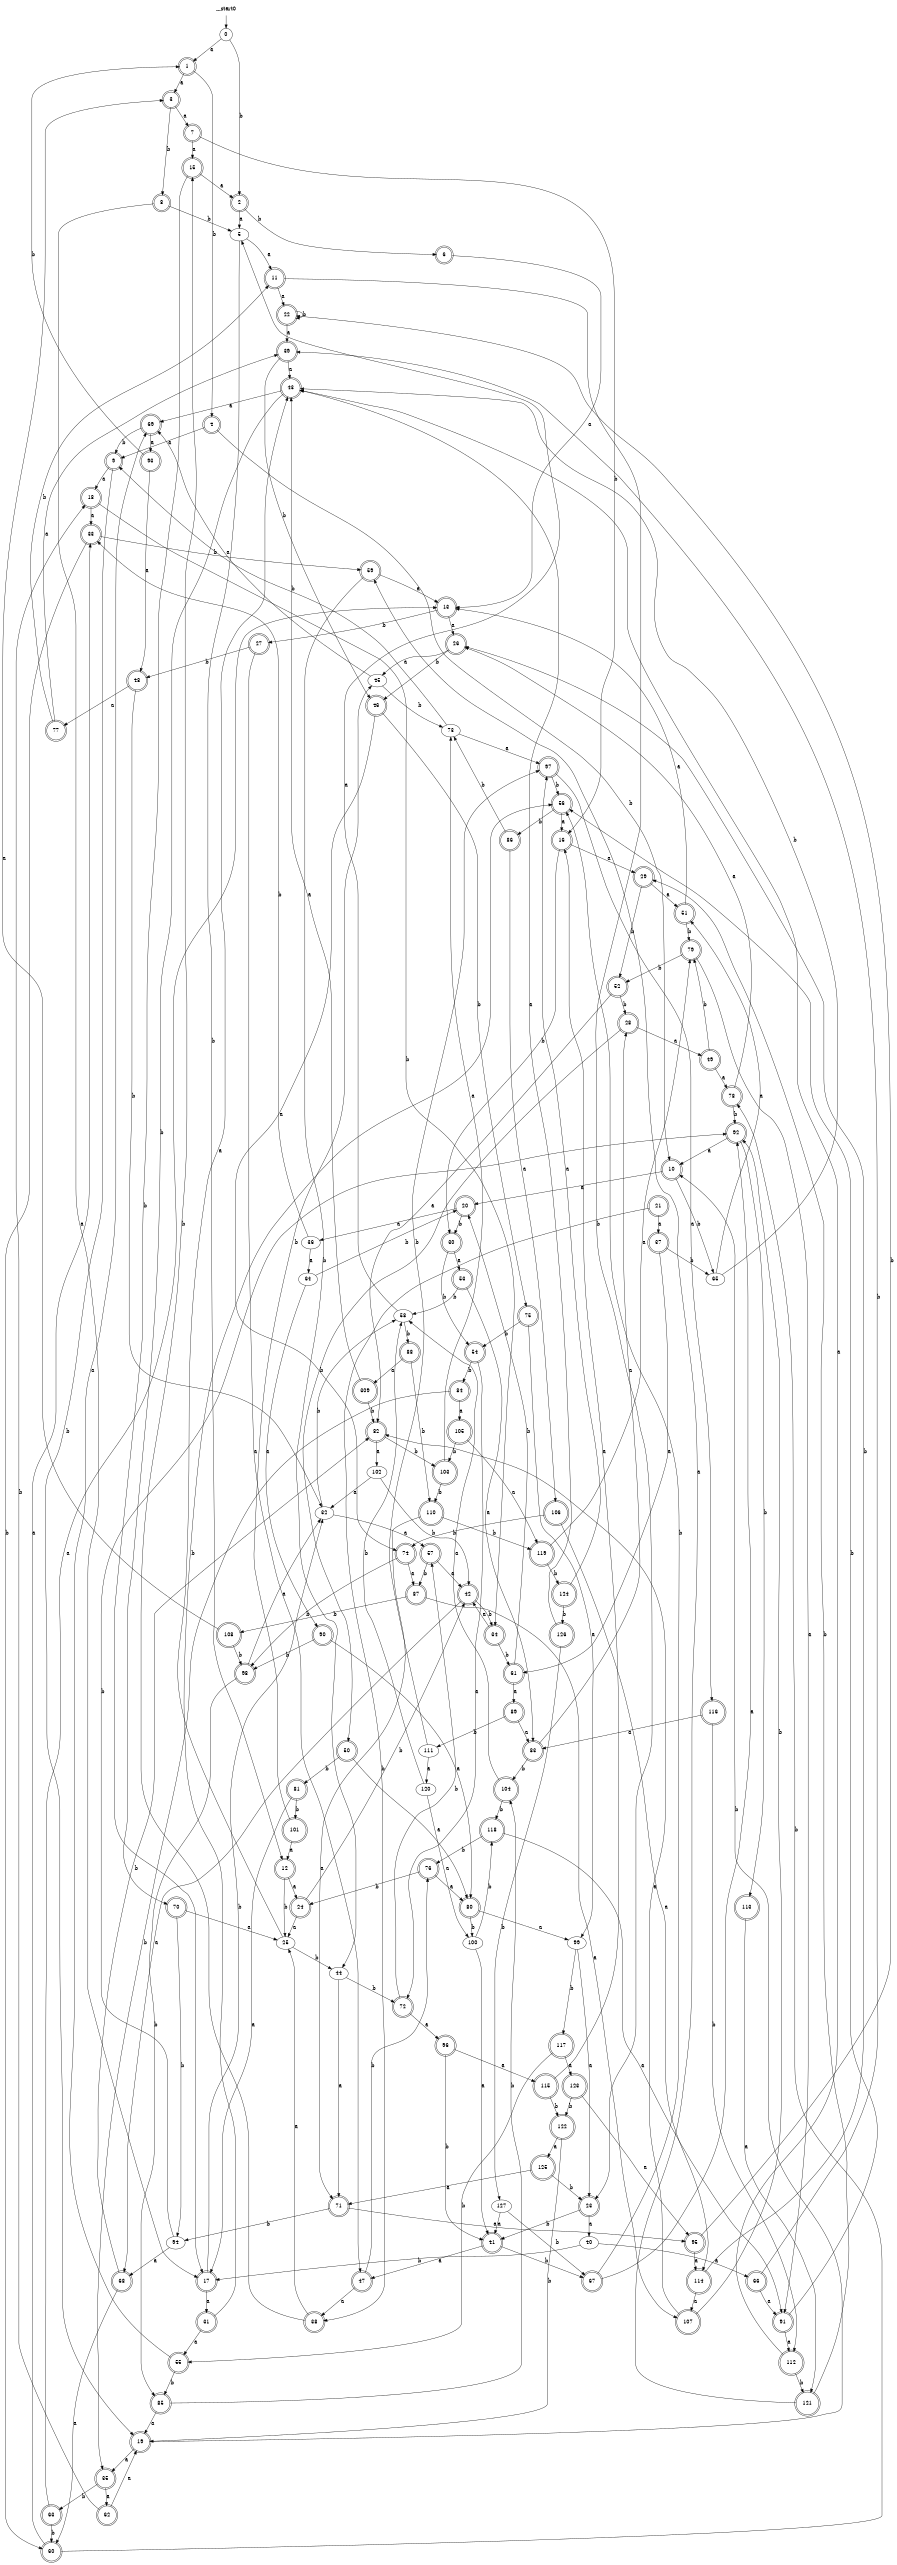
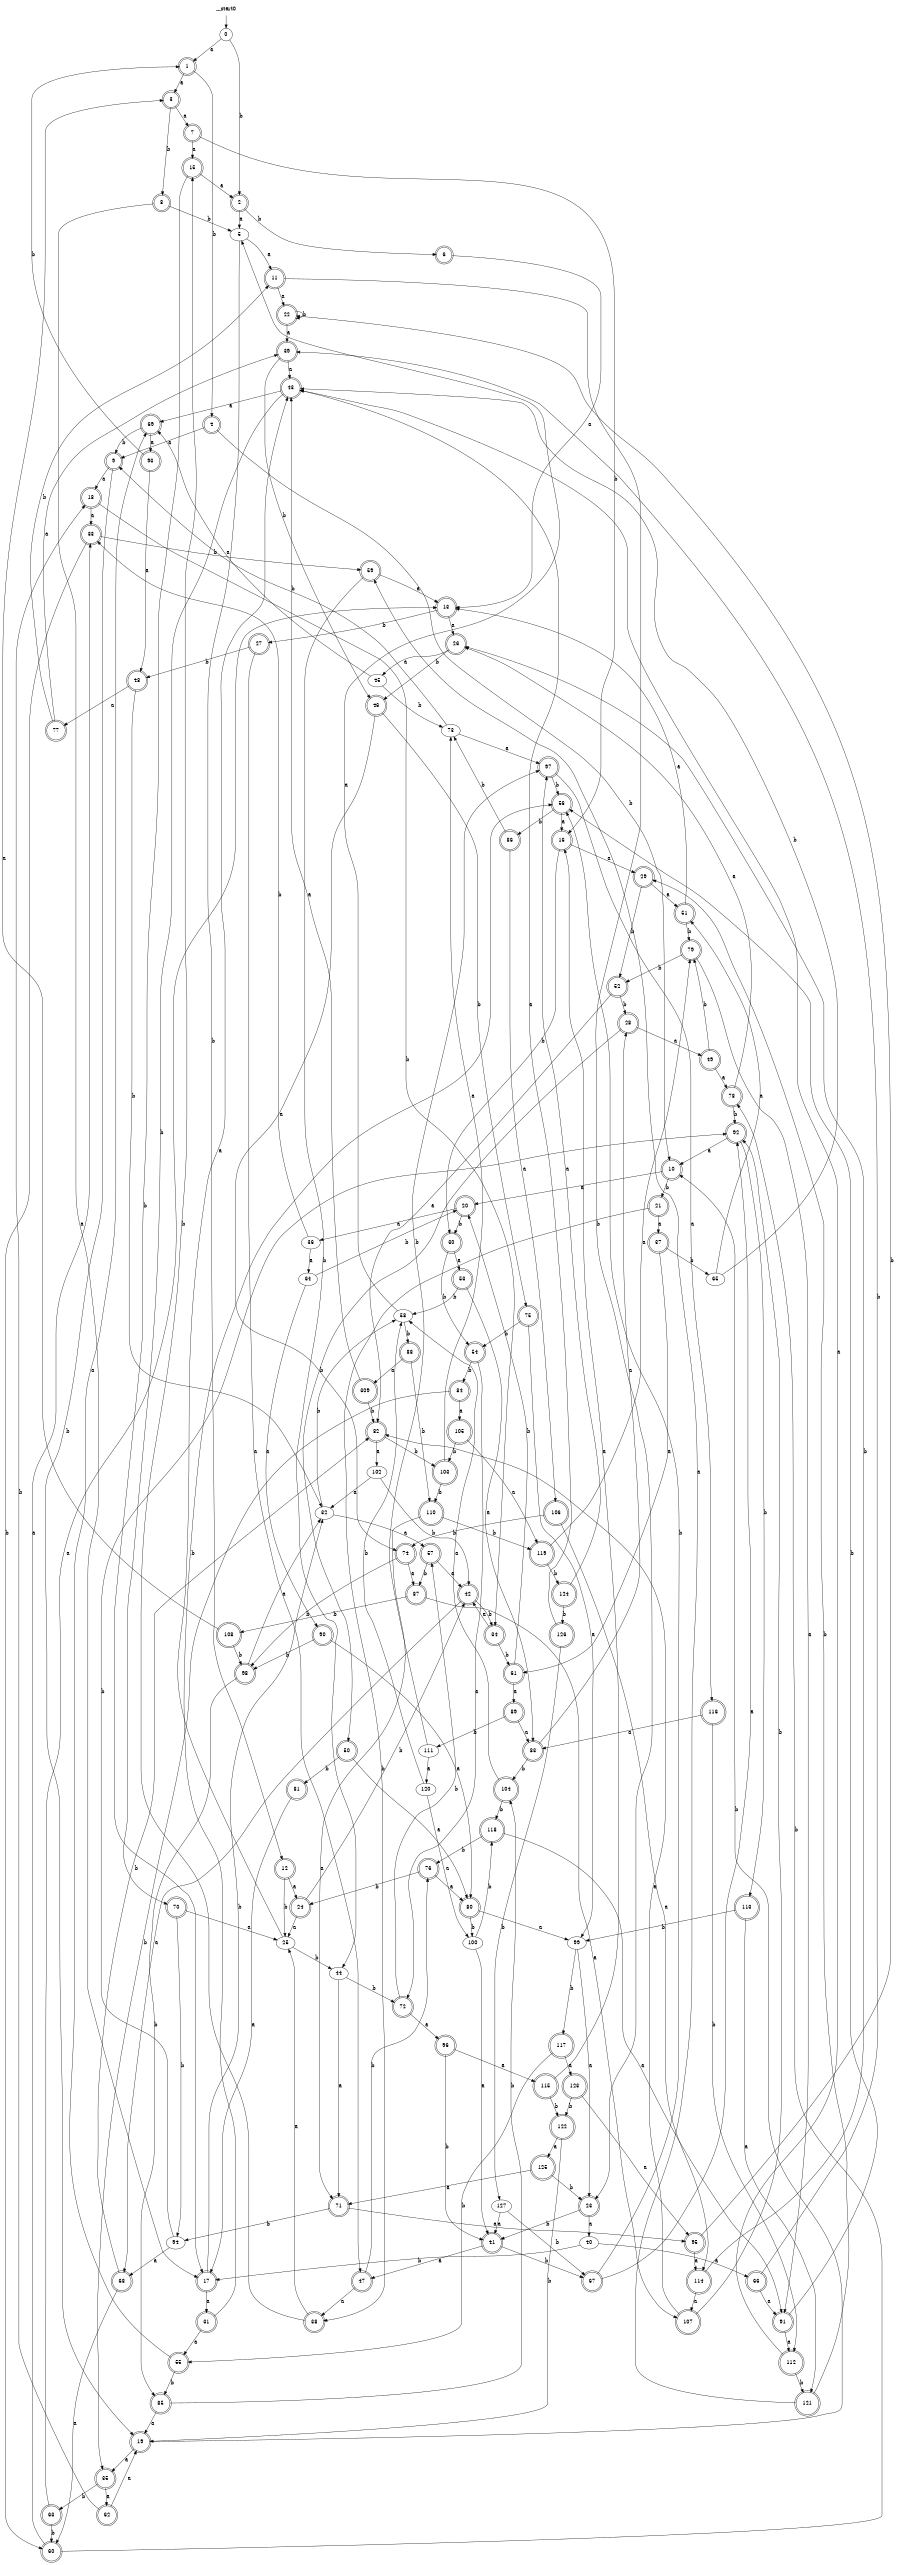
edge "10" -> "65": now "10" -> "21"
node "101": removed
edge "113" -> "99": added, label "b"
